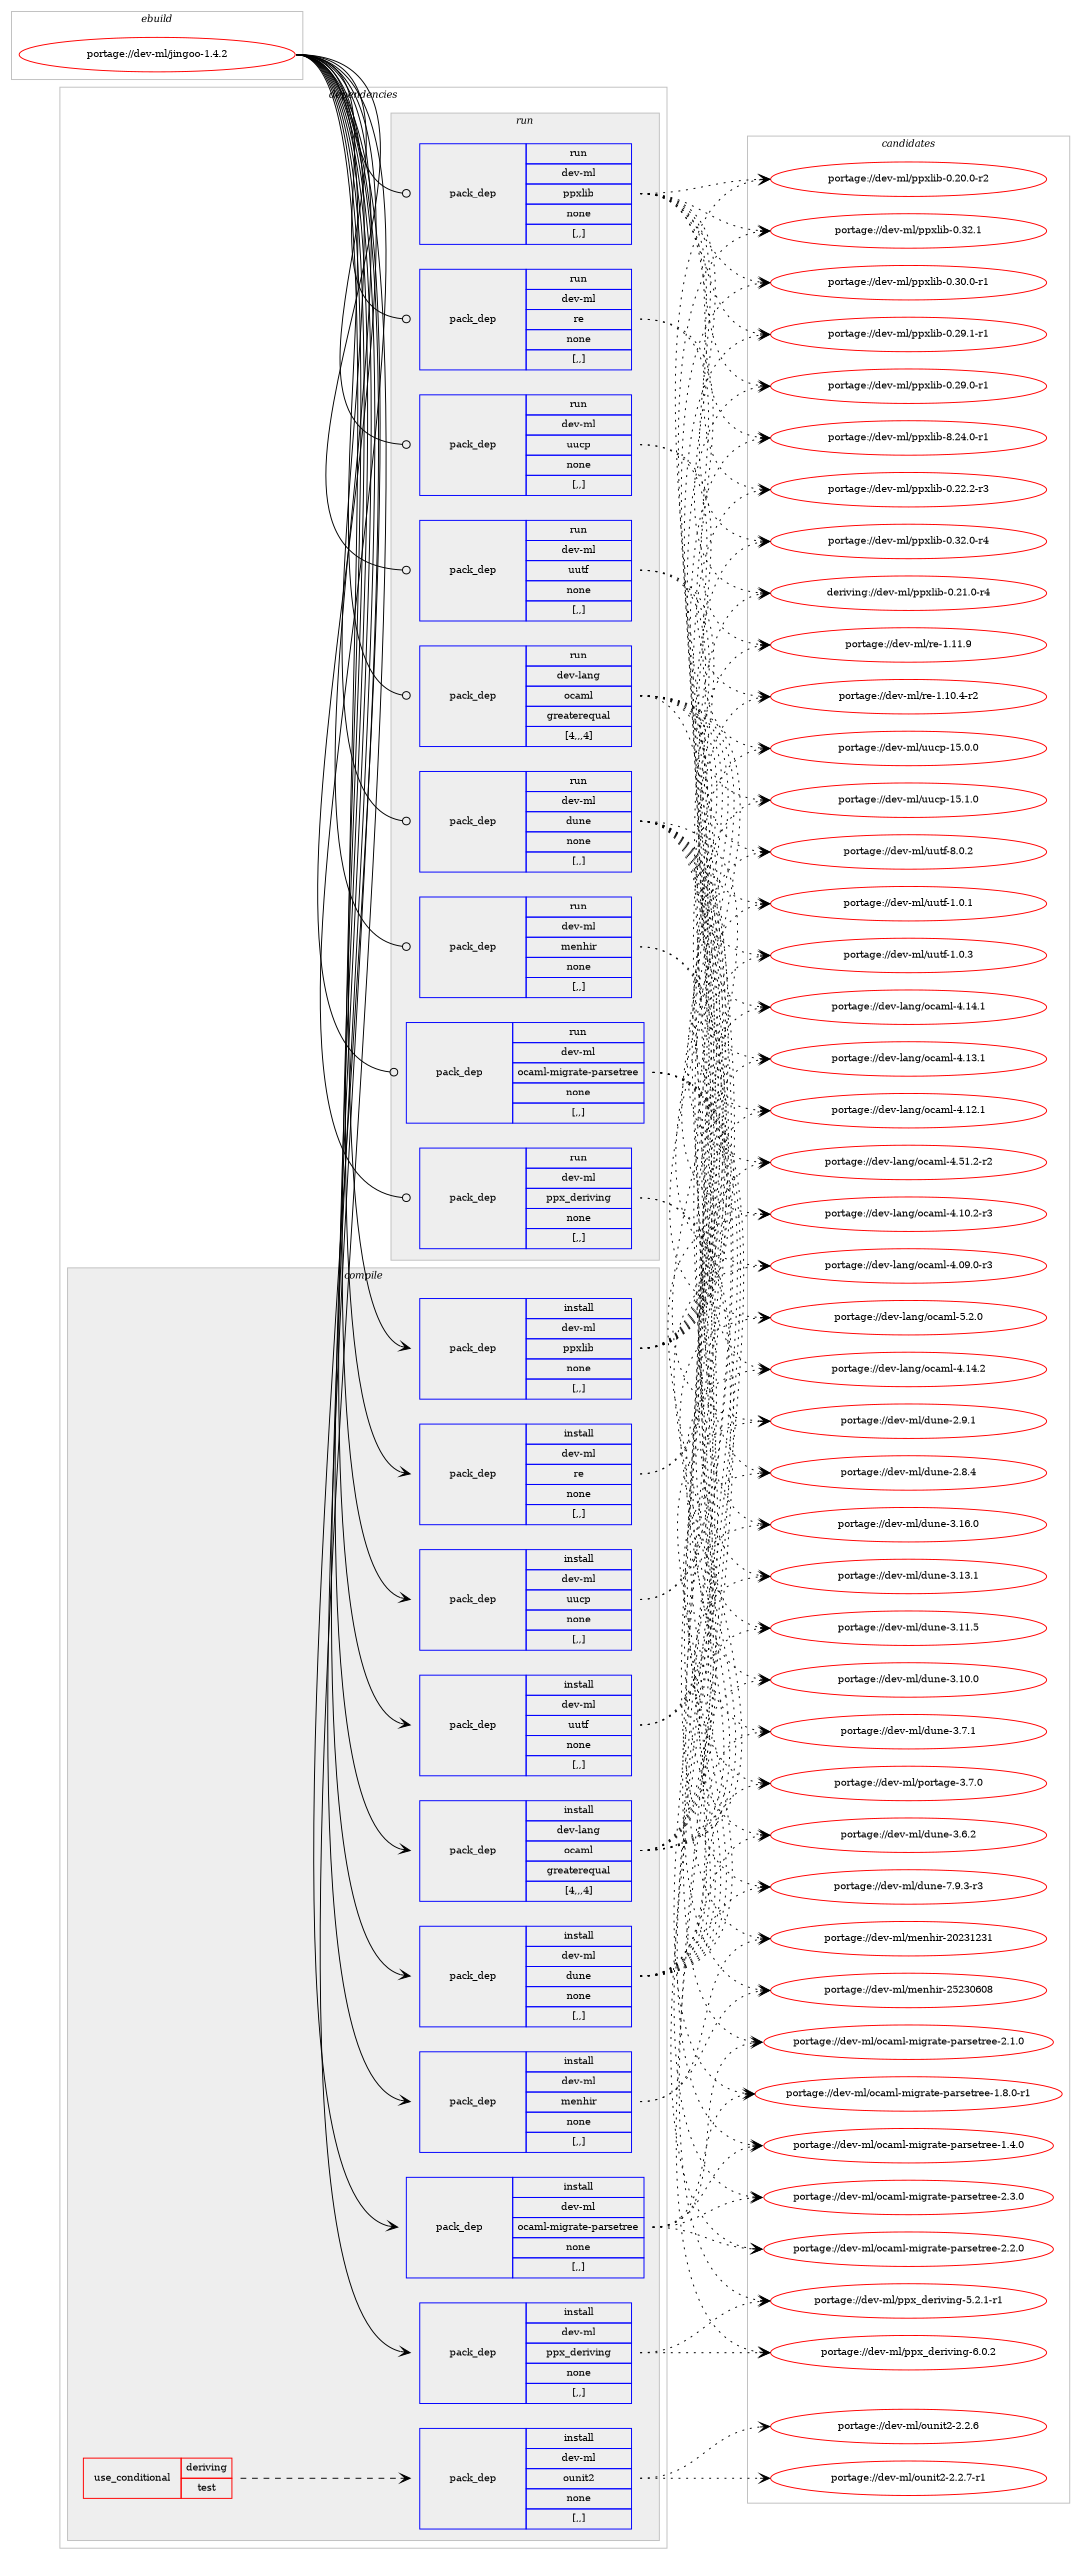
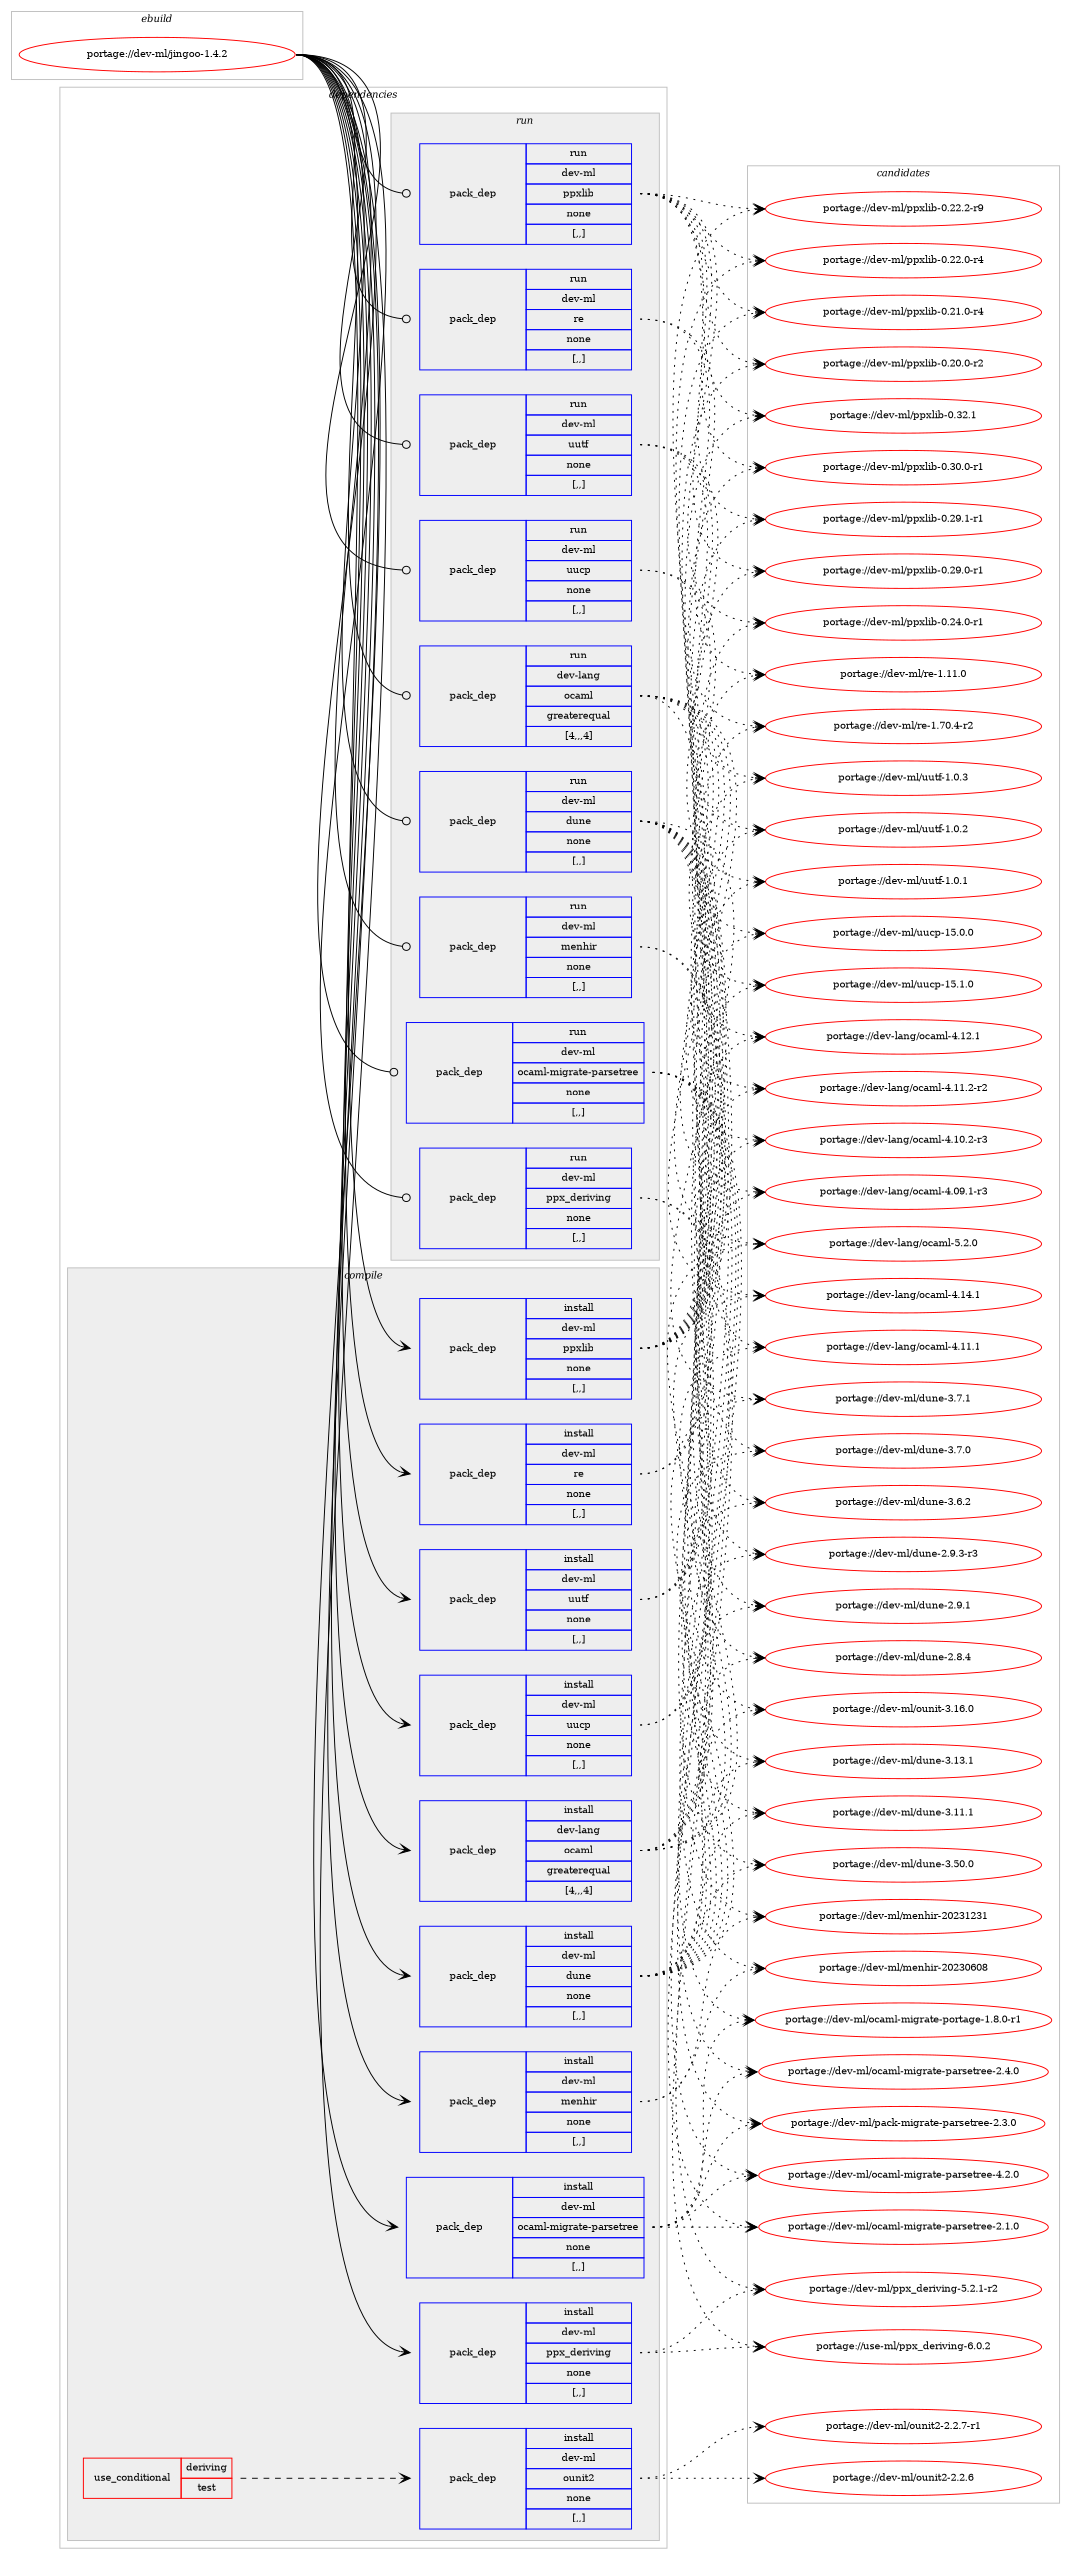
node "portage://dev-ml/ppxlib-8.24.0-r1": label "portage://dev-ml/ppxlib-8.24.0-r1" -> "portage://dev-ml/ppxlib-0.24.0-r1"
node "portage://dev-ml/ppxlib-0.22.2-r3": label "portage://dev-ml/ppxlib-0.22.2-r3" -> "portage://dev-ml/ppxlib-0.22.2-r9"
node "portage://dev-ml/ppxlib-0.32.0-r4": label "portage://dev-ml/ppxlib-0.32.0-r4" -> "portage://dev-ml/ppxlib-0.22.0-r4"
node "deriving://dev-ml/ppxlib-0.21.0-r4": label "deriving://dev-ml/ppxlib-0.21.0-r4" -> "portage://dev-ml/ppxlib-0.21.0-r4"
node "portage://dev-ml/re-1.11.9": label "portage://dev-ml/re-1.11.9" -> "portage://dev-ml/re-1.11.0"
node "portage://dev-ml/re-1.10.4-r2": label "portage://dev-ml/re-1.10.4-r2" -> "portage://dev-ml/re-1.70.4-r2"
node "portage://dev-ml/uutf-8.0.2": label "portage://dev-ml/uutf-8.0.2" -> "portage://dev-ml/uutf-1.0.2"
node "portage://dev-lang/ocaml-4.13.1": label "portage://dev-lang/ocaml-4.13.1" -> "portage://dev-lang/ocaml-4.11.1"
node "portage://dev-lang/ocaml-4.51.2-r2": label "portage://dev-lang/ocaml-4.51.2-r2" -> "portage://dev-lang/ocaml-4.11.2-r2"
node "portage://dev-lang/ocaml-4.09.0-r3": label "portage://dev-lang/ocaml-4.09.0-r3" -> "portage://dev-lang/ocaml-4.09.1-r3"
node "portage://dev-lang/ocaml-4.14.2": removed
node "portage://dev-ml/dune-3.16.0": label "portage://dev-ml/dune-3.16.0" -> "portage://dev-ml/ounit-3.16.0"
node "portage://dev-ml/dune-3.11.5": label "portage://dev-ml/dune-3.11.5" -> "portage://dev-ml/dune-3.11.1"
node "portage://dev-ml/dune-3.10.0": label "portage://dev-ml/dune-3.10.0" -> "portage://dev-ml/dune-3.50.0"
node "portage://dev-ml/portage-3.7.0": label "portage://dev-ml/portage-3.7.0" -> "portage://dev-ml/dune-3.7.0"
node "portage://dev-ml/dune-7.9.3-r3": label "portage://dev-ml/dune-7.9.3-r3" -> "portage://dev-ml/dune-2.9.3-r3"
node "portage://dev-ml/menhir-25230608": label "portage://dev-ml/menhir-25230608" -> "portage://dev-ml/menhir-20230608"
node "portage://dev-ml/ocaml-migrate-parsetree-1.8.0-r1": label "portage://dev-ml/ocaml-migrate-parsetree-1.8.0-r1" -> "portage://dev-ml/ocaml-migrate-portage-1.8.0-r1"
node "portage://dev-ml/ocaml-migrate-parsetree-1.4.0": label "portage://dev-ml/ocaml-migrate-parsetree-1.4.0" -> "portage://dev-ml/ocaml-migrate-parsetree-2.4.0"
node "portage://dev-ml/ocaml-migrate-parsetree-2.3.0": label "portage://dev-ml/ocaml-migrate-parsetree-2.3.0" -> "portage://dev-ml/pack-migrate-parsetree-2.3.0"
node "portage://dev-ml/ocaml-migrate-parsetree-2.2.0": label "portage://dev-ml/ocaml-migrate-parsetree-2.2.0" -> "portage://dev-ml/ocaml-migrate-parsetree-4.2.0"
node "portage://dev-ml/ppx_deriving-5.2.1-r1": label "portage://dev-ml/ppx_deriving-5.2.1-r1" -> "portage://dev-ml/ppx_deriving-5.2.1-r2"
node "portage://dev-ml/ppx_deriving-6.0.2": label "portage://dev-ml/ppx_deriving-6.0.2" -> "portage://use-ml/ppx_deriving-6.0.2"
